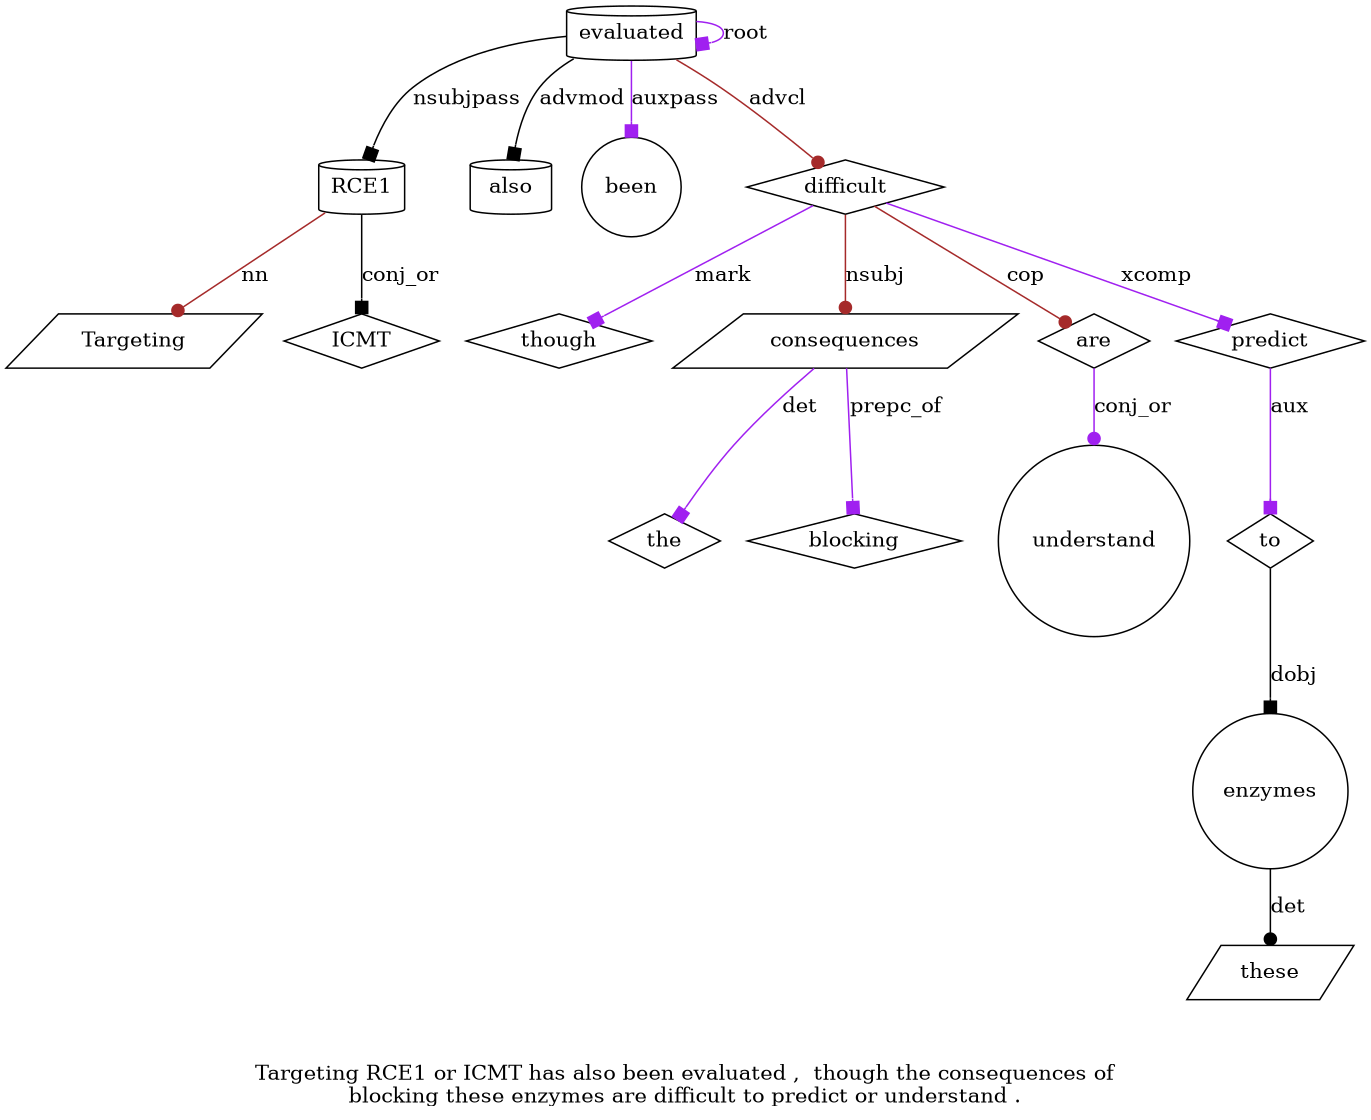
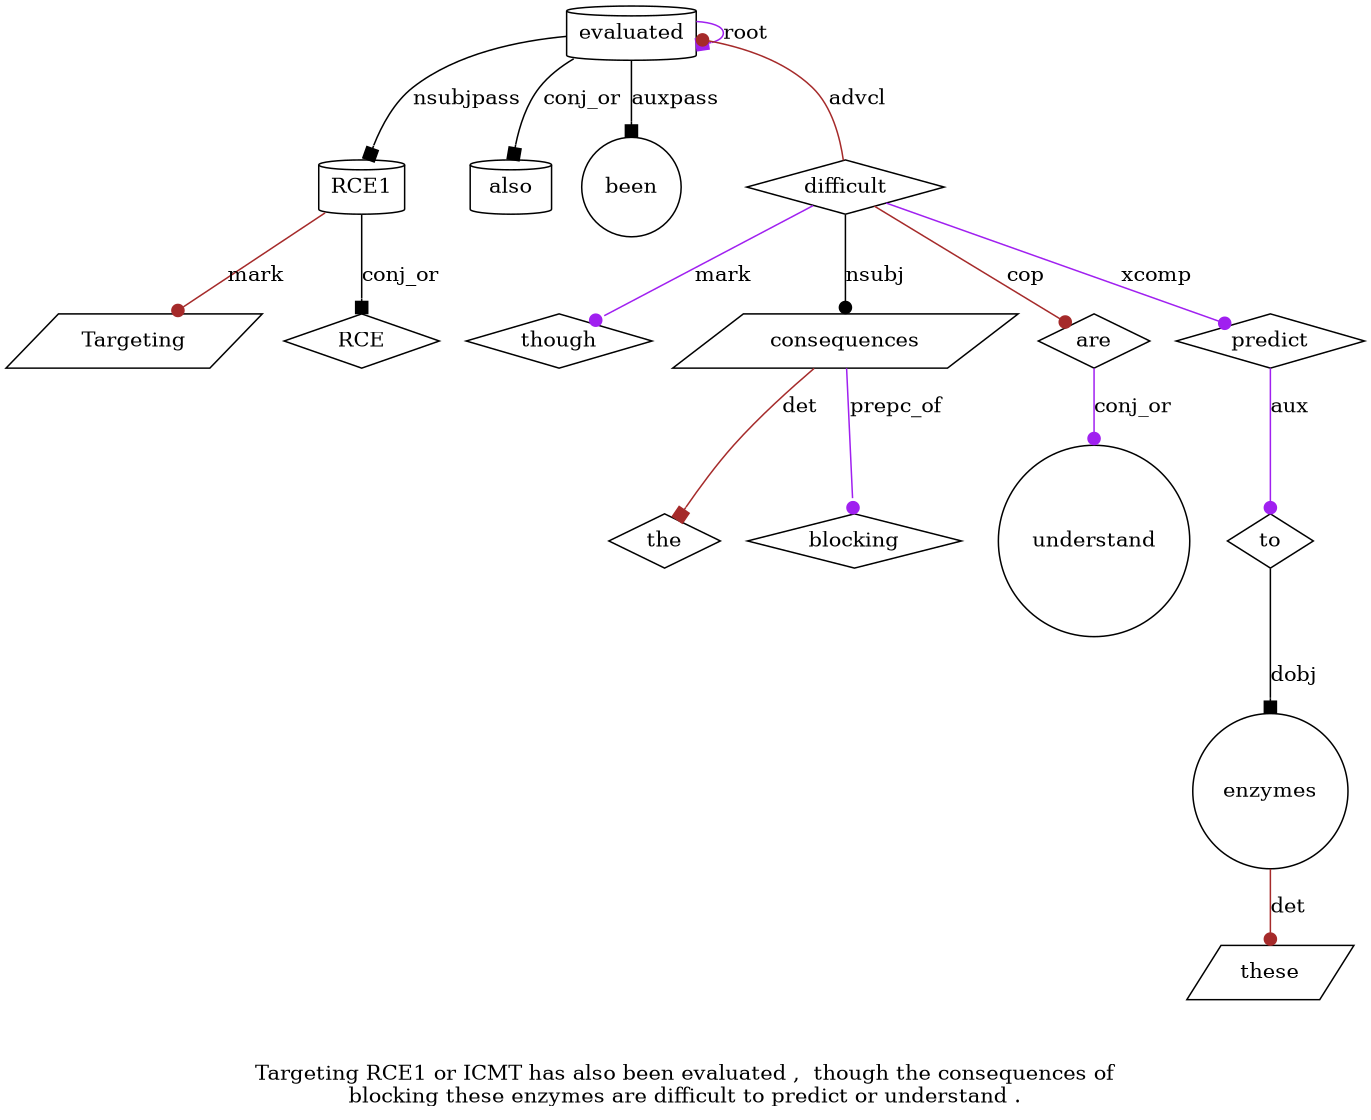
edge "evaluated" -> "been": color purple -> black
edge "evaluated" -> "also": label "advmod" -> "conj_or"
edge "evaluated" -> "difficult": reversed
edge "difficult" -> "consequences": color brown -> black
edge "difficult" -> "though": arrowhead box -> dot
edge "difficult" -> "predict": arrowhead box -> dot
edge "RCE1" -> "Targeting": label "nn" -> "mark"
node "ICMT": label "ICMT" -> "RCE"
edge "consequences" -> "the": color purple -> brown
edge "consequences" -> "blocking": arrowhead box -> dot
edge "predict" -> "to": arrowhead box -> dot
edge "enzymes" -> "these": color black -> brown
